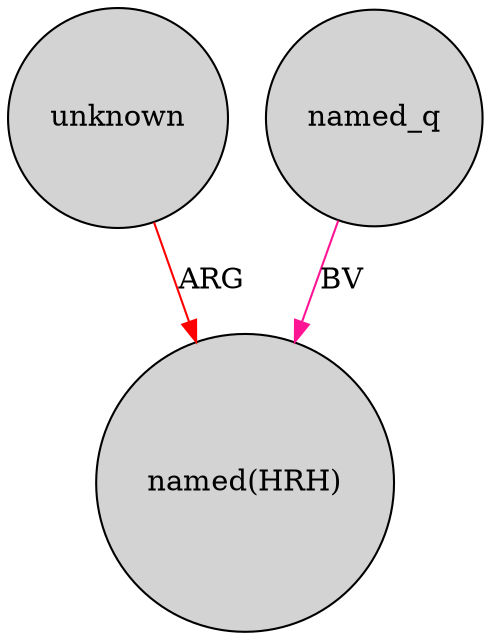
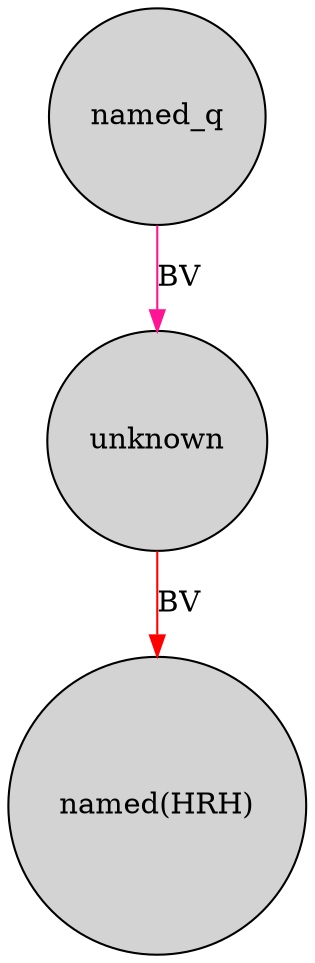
edge "named_q" -> "named(HRH)": now "named_q" -> "unknown"
edge "unknown" -> "named(HRH)": label "ARG" -> "BV"
